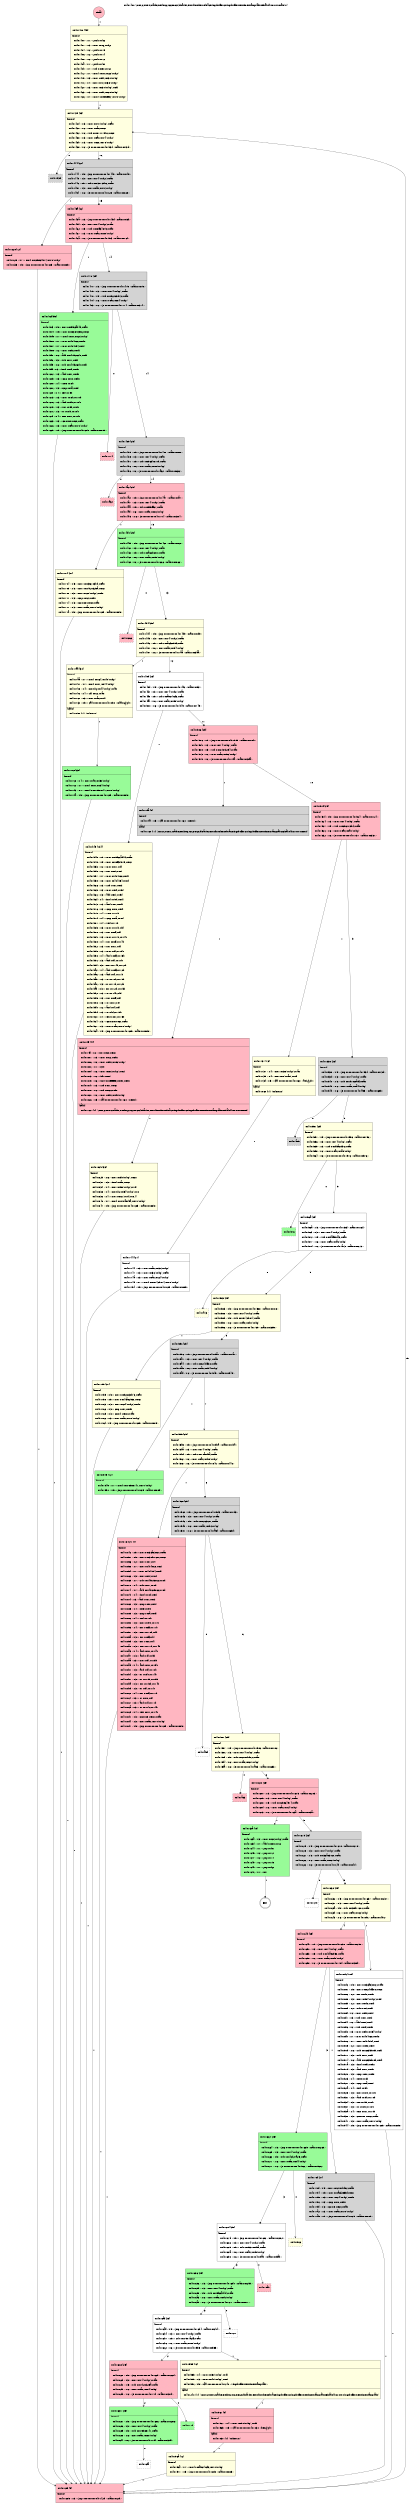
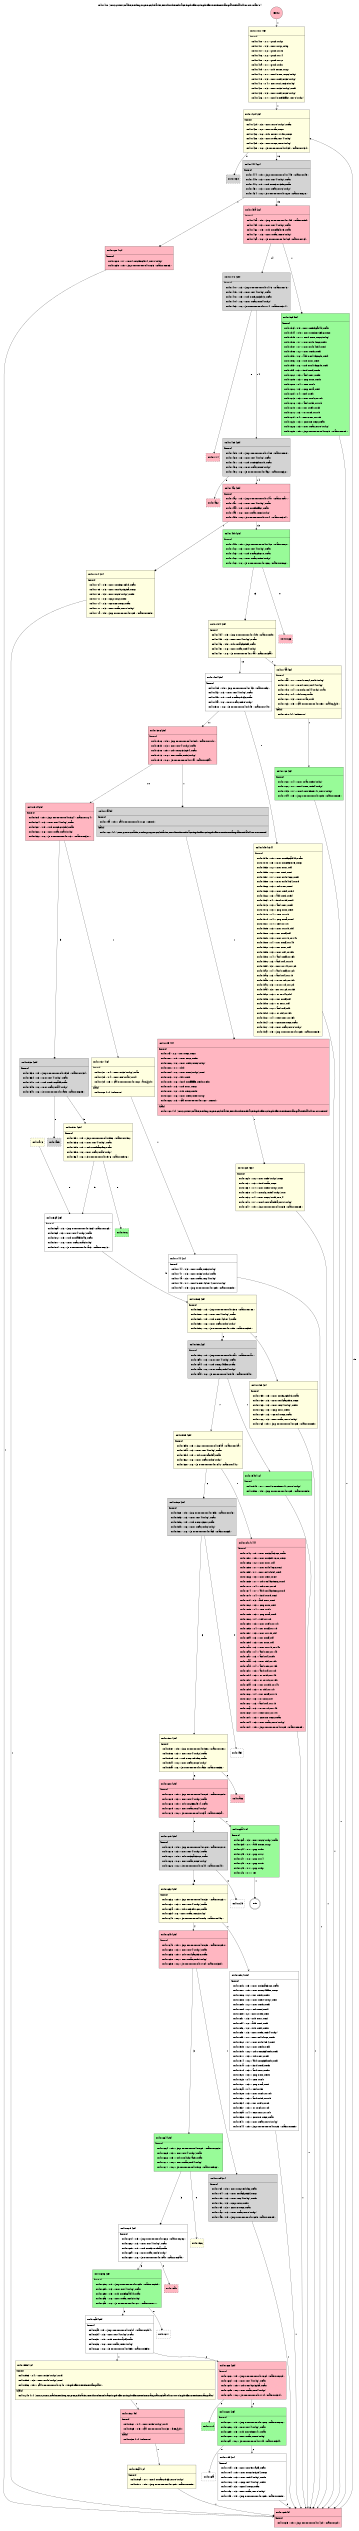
node "Final": label "Final" -> "Entry"
edge "0x40156a [25]" -> "0x401a13": reversed
node "0x4017df [27]": added
